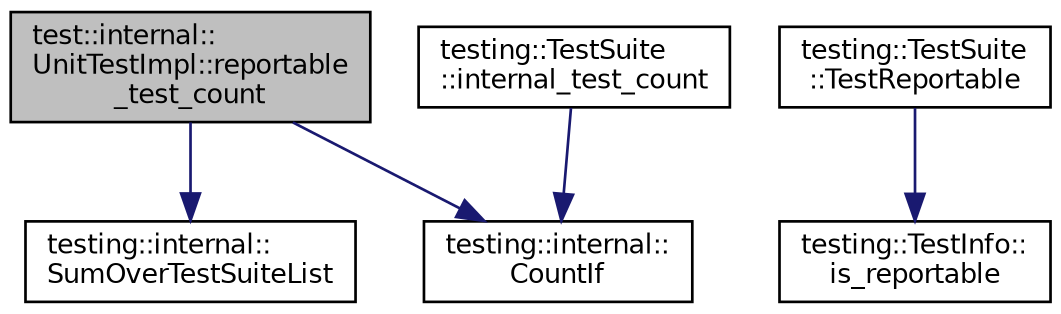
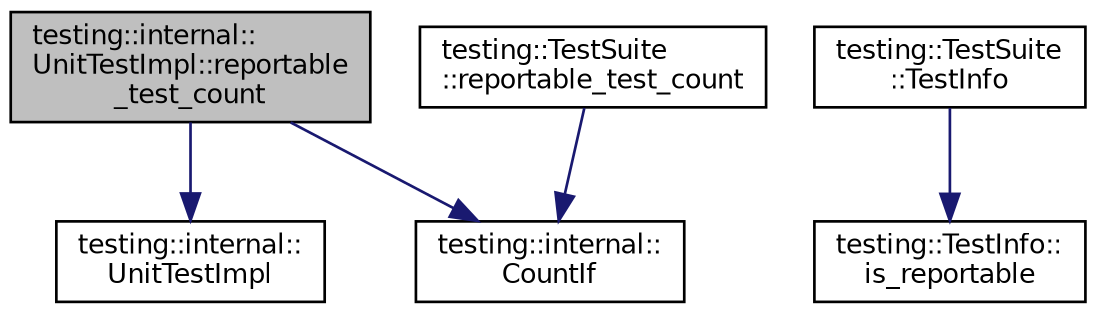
node "test::internal:: UnitTestImpl::reportable _test_count": label "test::internal:: UnitTestImpl::reportable _test_count" -> "testing::internal:: UnitTestImpl::reportable _test_count"
node "testing::TestSuite ::internal_test_count": label "testing::TestSuite ::internal_test_count" -> "testing::TestSuite ::reportable_test_count"
node "testing::TestSuite ::TestReportable": label "testing::TestSuite ::TestReportable" -> "testing::TestSuite ::TestInfo"
node "testing::internal:: SumOverTestSuiteList": label "testing::internal:: SumOverTestSuiteList" -> "testing::internal:: UnitTestImpl"
